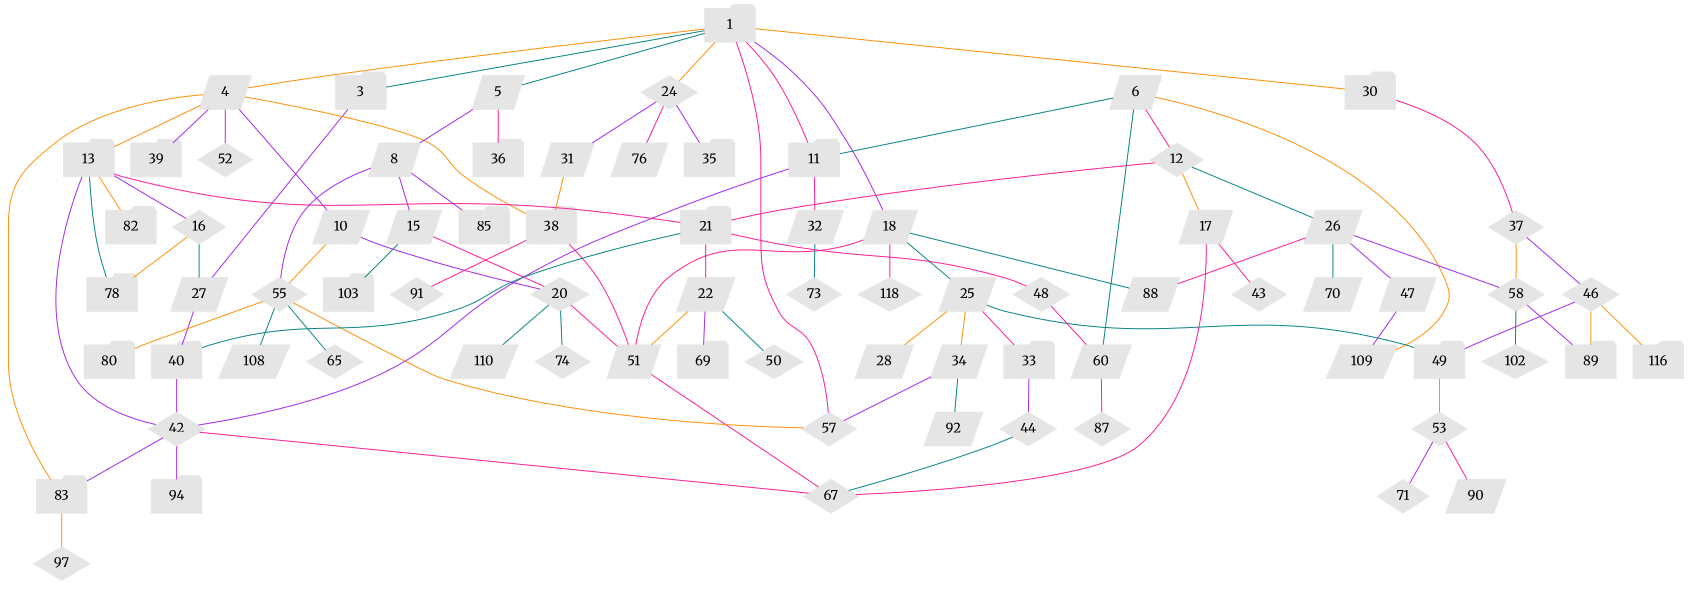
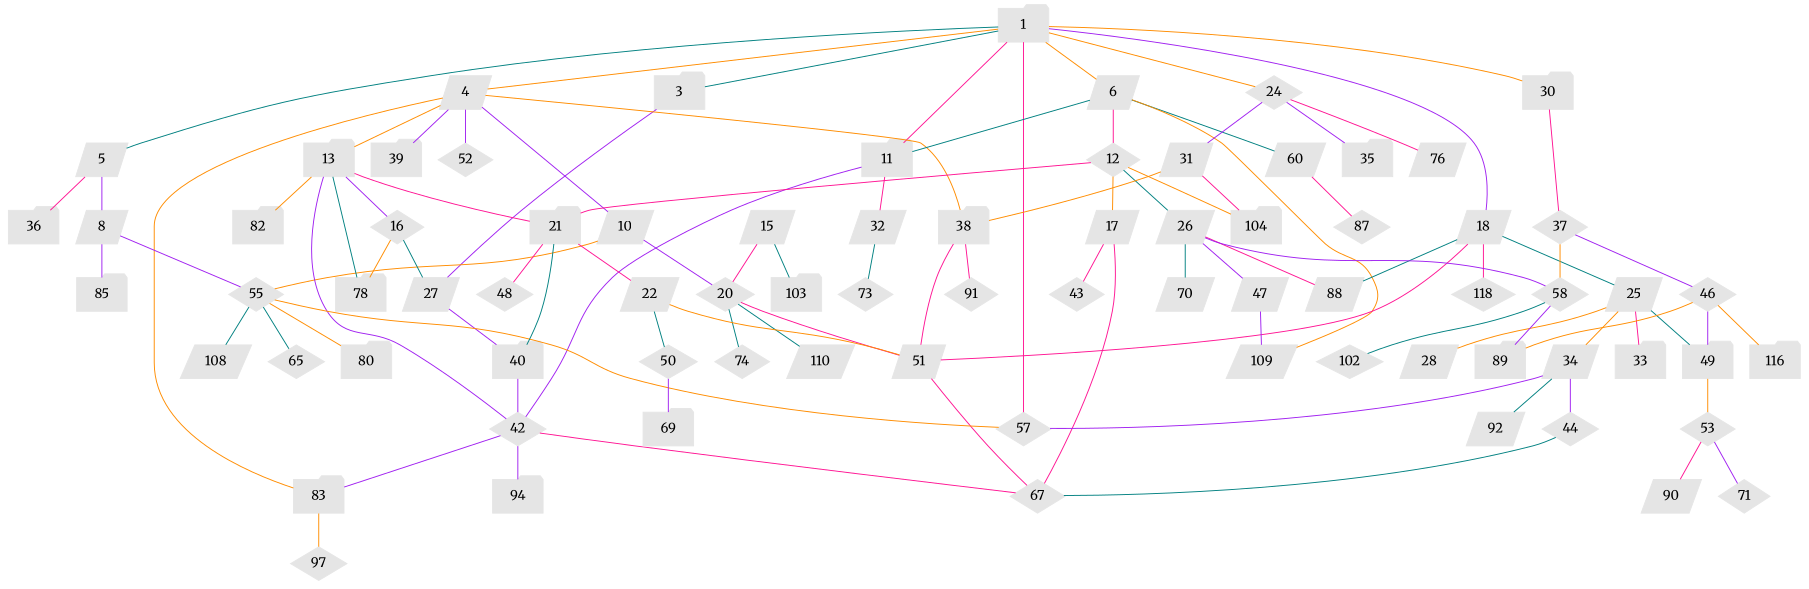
edge "1" -- "6": added
edge "8" -- "15": removed
node "104": added
edge "22" -- "69": now "50" -- "69"
edge "48" -- "60": removed
edge "33" -- "44": now "34" -- "44"
